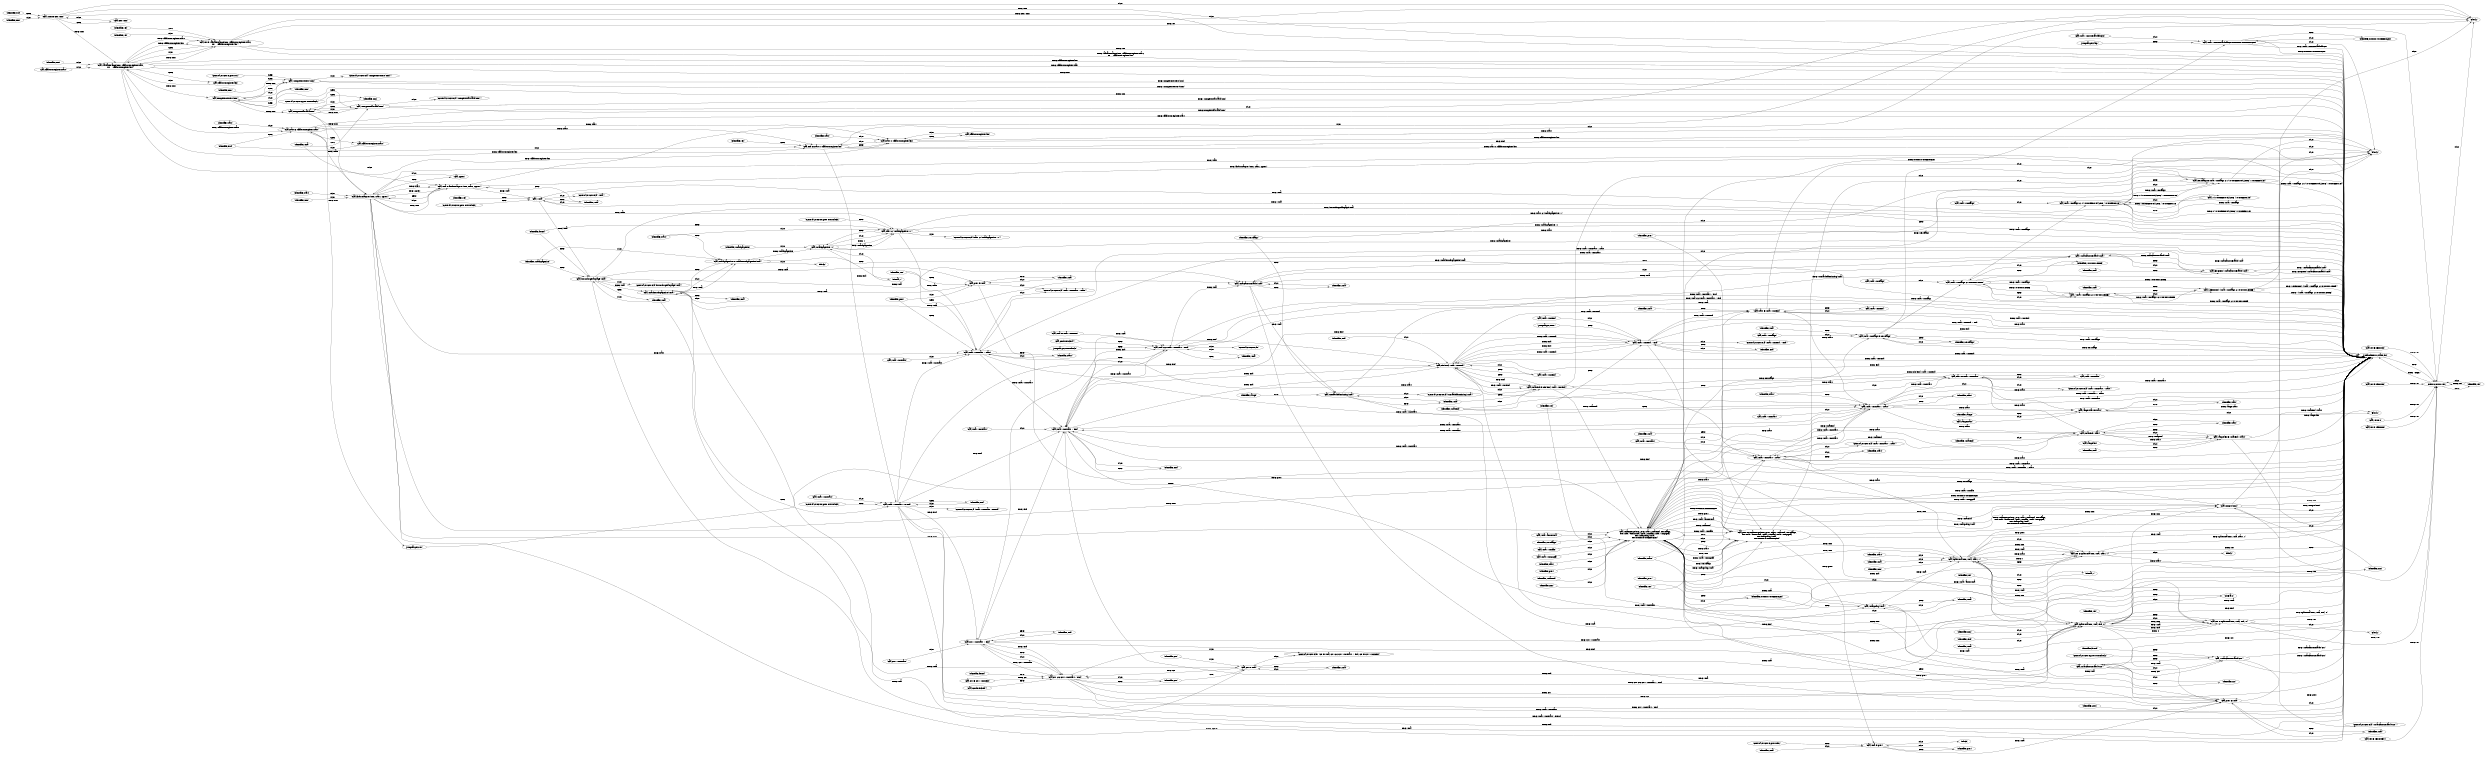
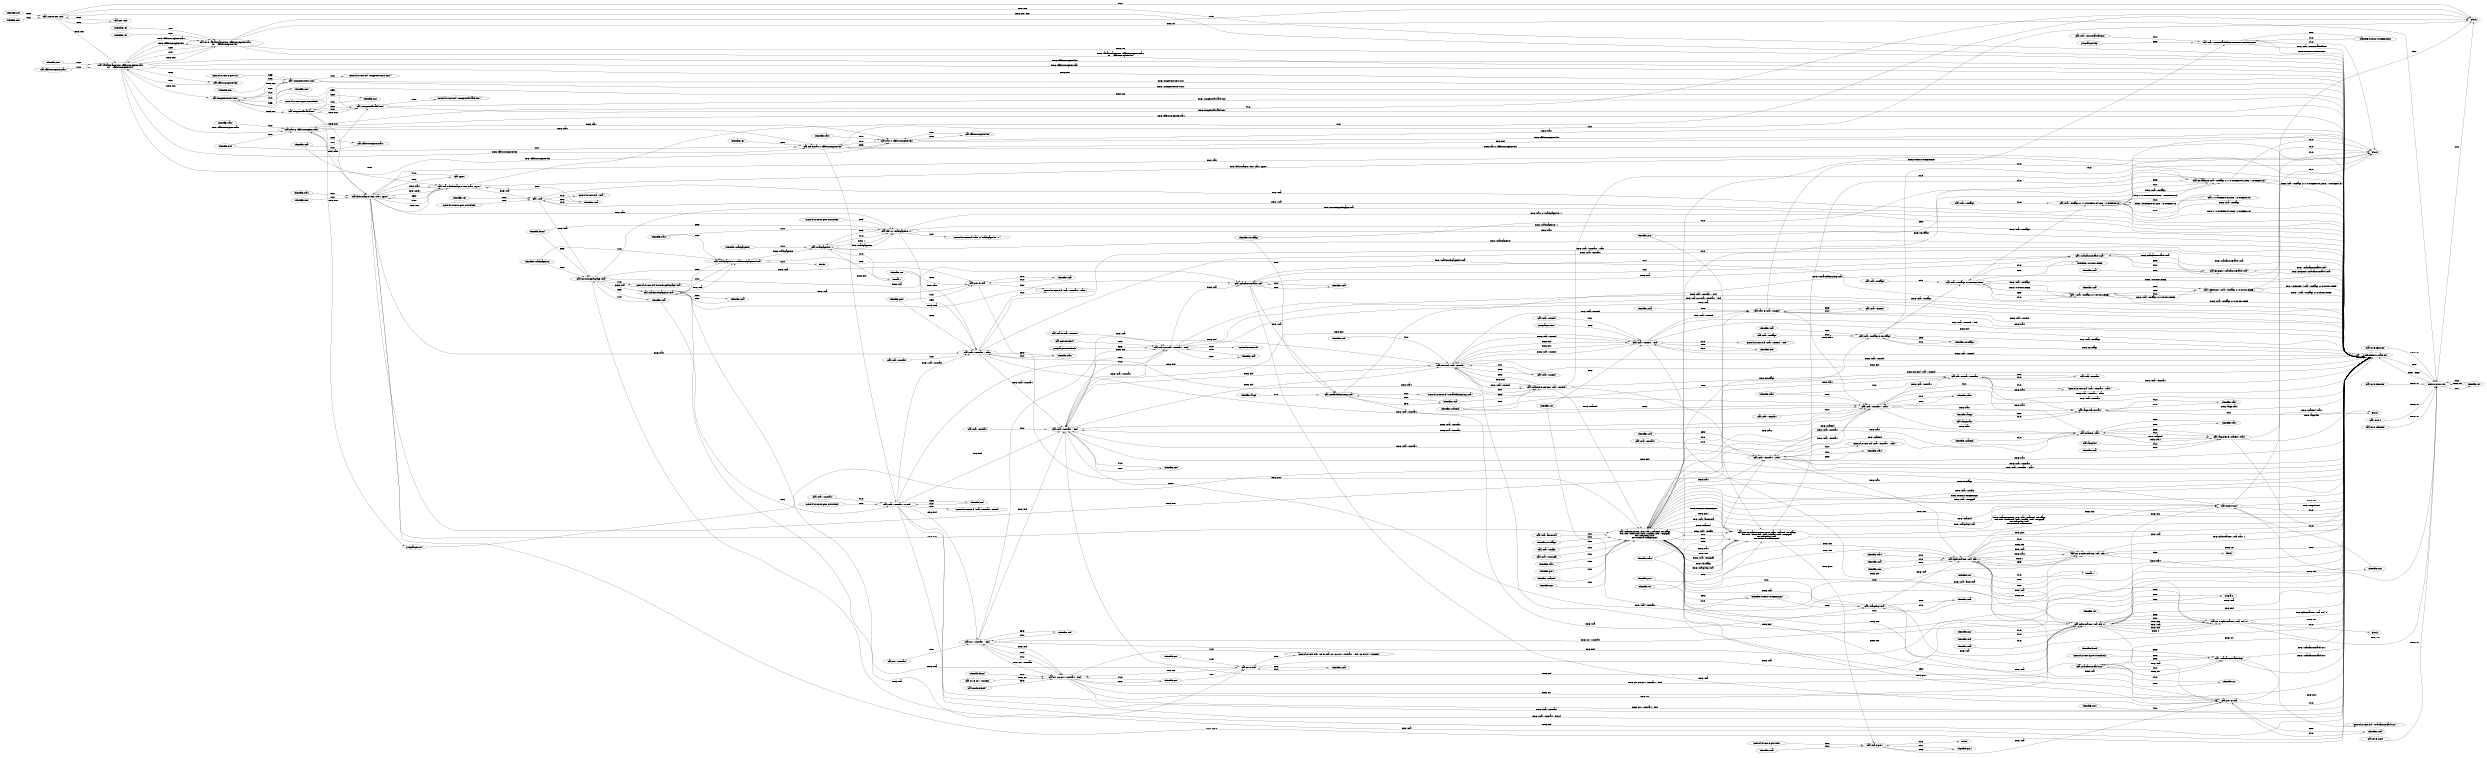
node "(Call,!vma_can_userfault(cur))": label "(Call,!vma_can_userfault(cur))" -> "(Call,!vma_can_userfault(skip))"
node "(Call,ret = -ENOMEM)": label "(Call,ret = -ENOMEM)" -> "(Call,ret = -CTX)"
